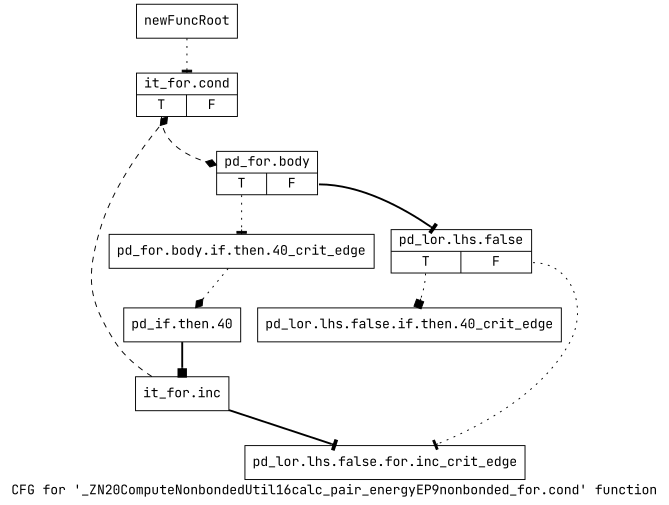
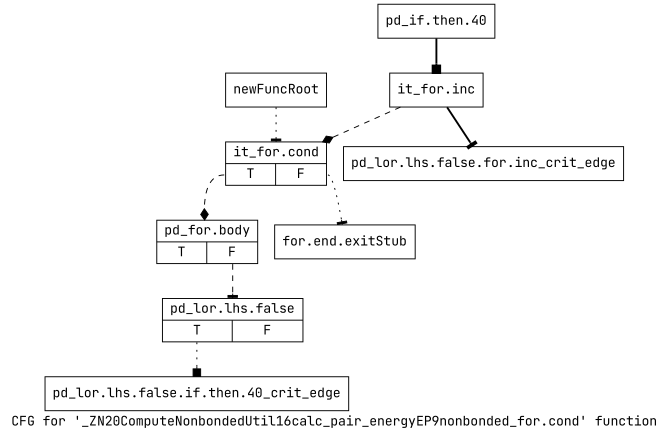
edge "pd_for.body" -> "pd_lor.lhs.false": style bold -> dashed
node "for.end.exitStub": added
node "pd_for.body.if.then.40_crit_edge": removed
edge "pd_lor.lhs.false" -> "pd_lor.lhs.false.for.inc_crit_edge": removed
